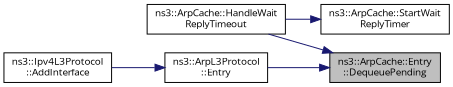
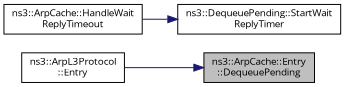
node "ns3::ArpCache::StartWait ReplyTimer": label "ns3::ArpCache::StartWait ReplyTimer" -> "ns3::DequeuePending::StartWait ReplyTimer"
edge "ns3::ArpCache::HandleWait ReplyTimeout" -> "ns3::ArpCache::Entry ::DequeuePending": removed
node "ns3::Ipv4L3Protocol ::AddInterface": removed
